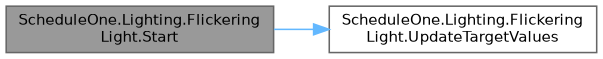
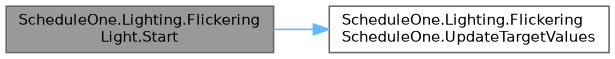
node "ScheduleOne.Lighting.Flickering Light.UpdateTargetValues": label "ScheduleOne.Lighting.Flickering Light.UpdateTargetValues" -> "ScheduleOne.Lighting.Flickering ScheduleOne.UpdateTargetValues"
